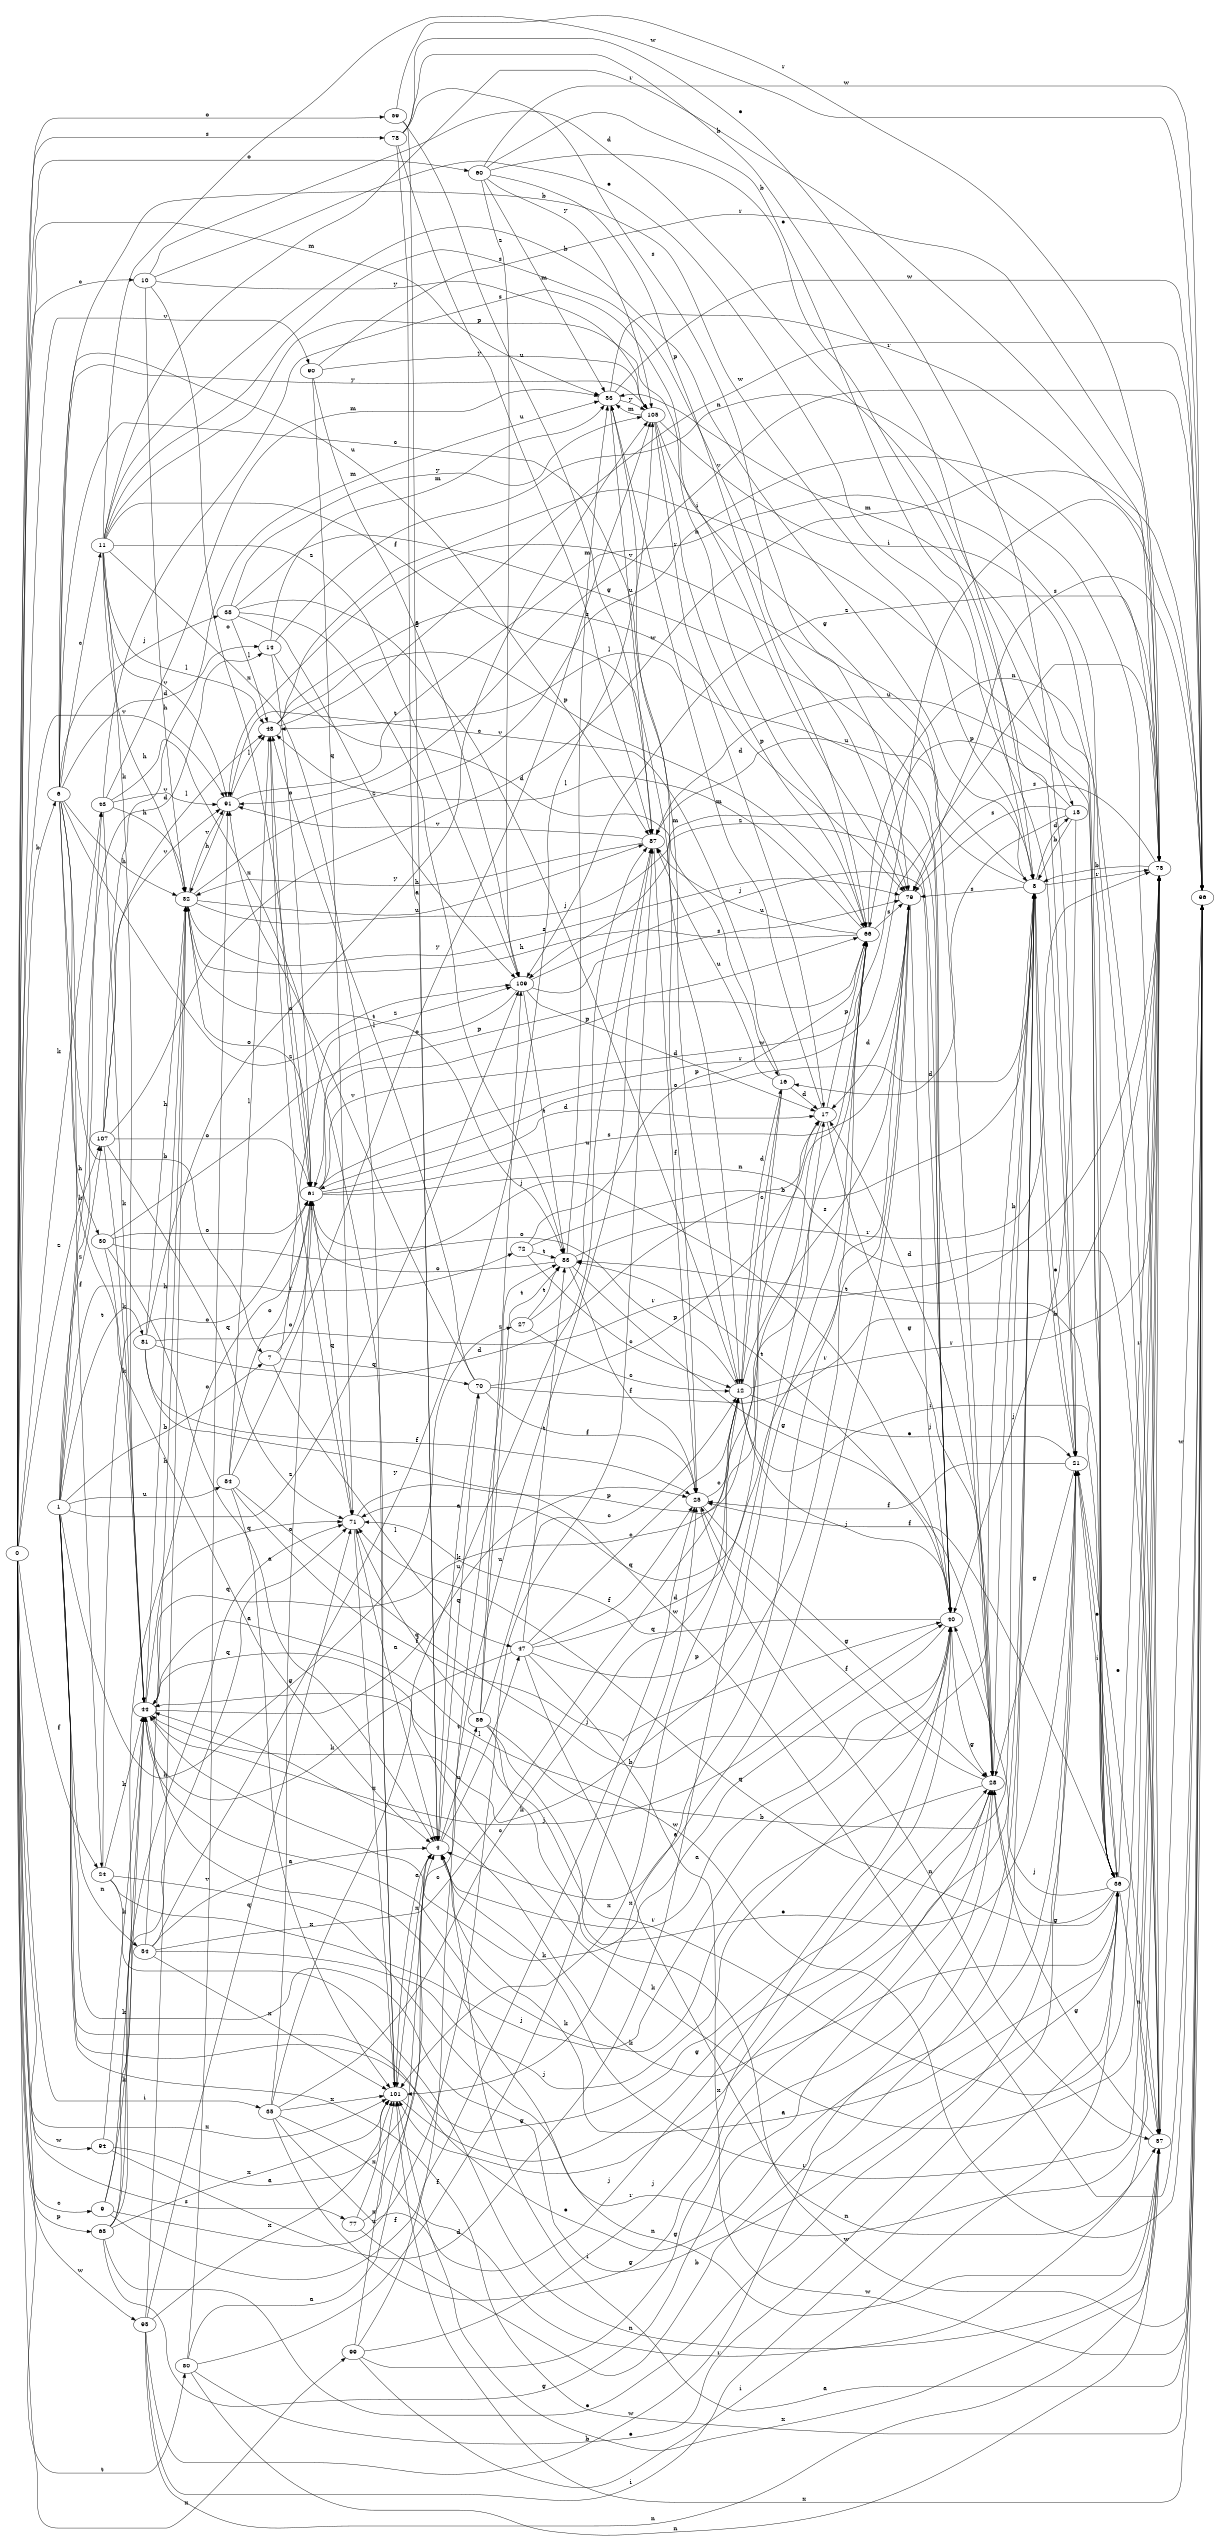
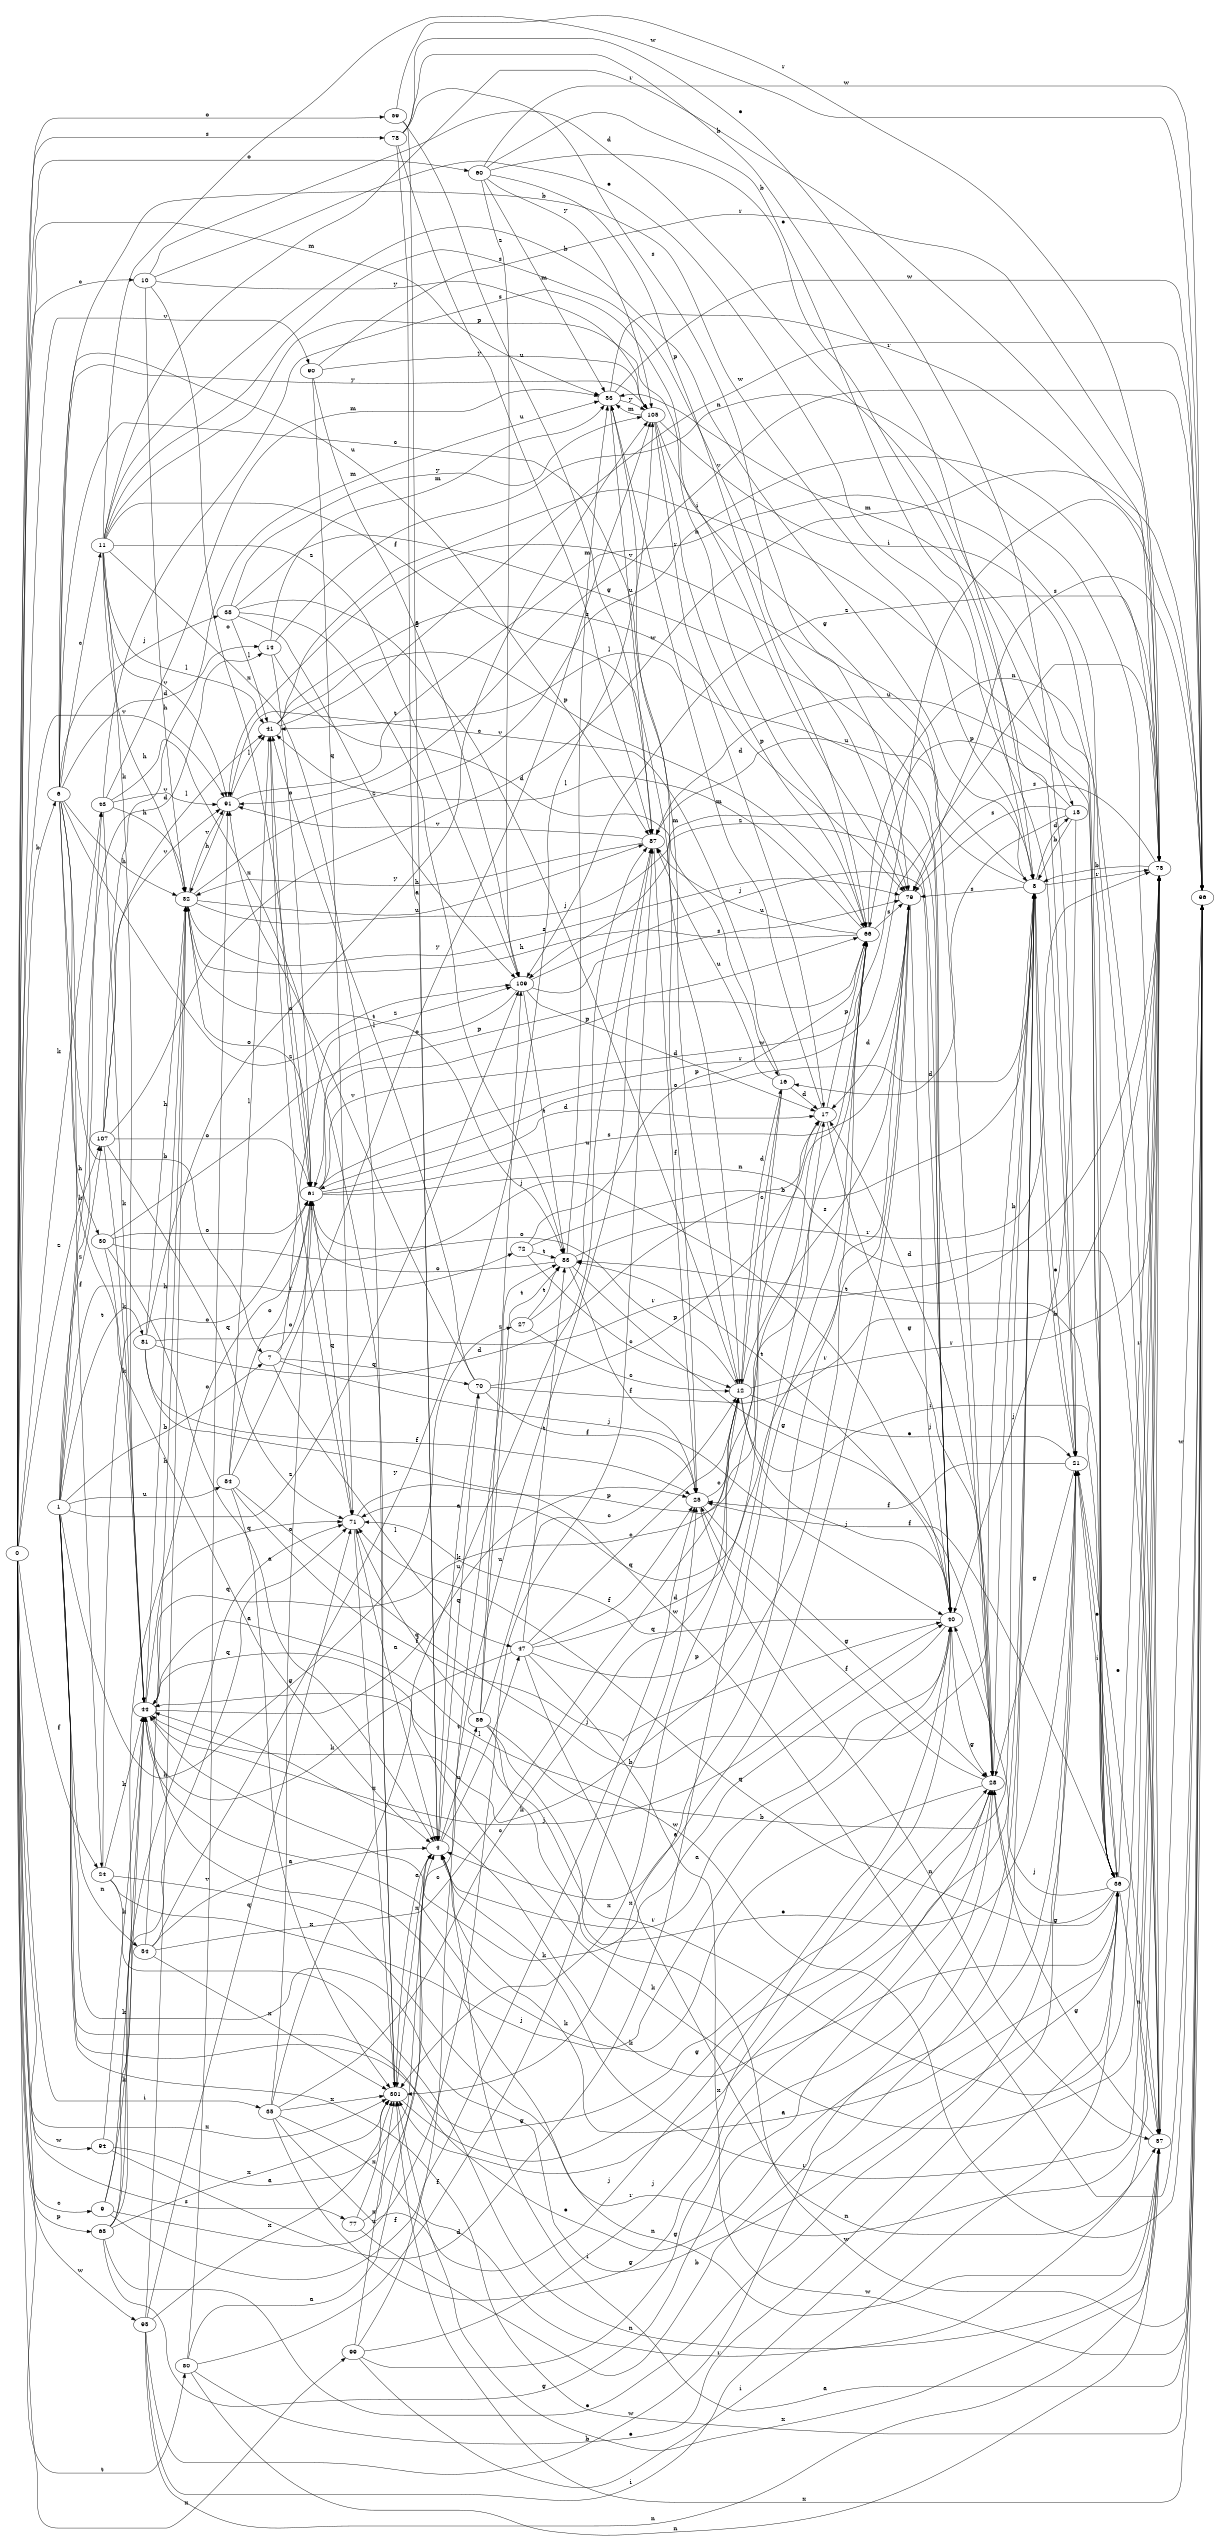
node "48": label "48" -> "41"
edge "54" -> "40": now "7" -> "40"
node "101": label "101" -> "301"
